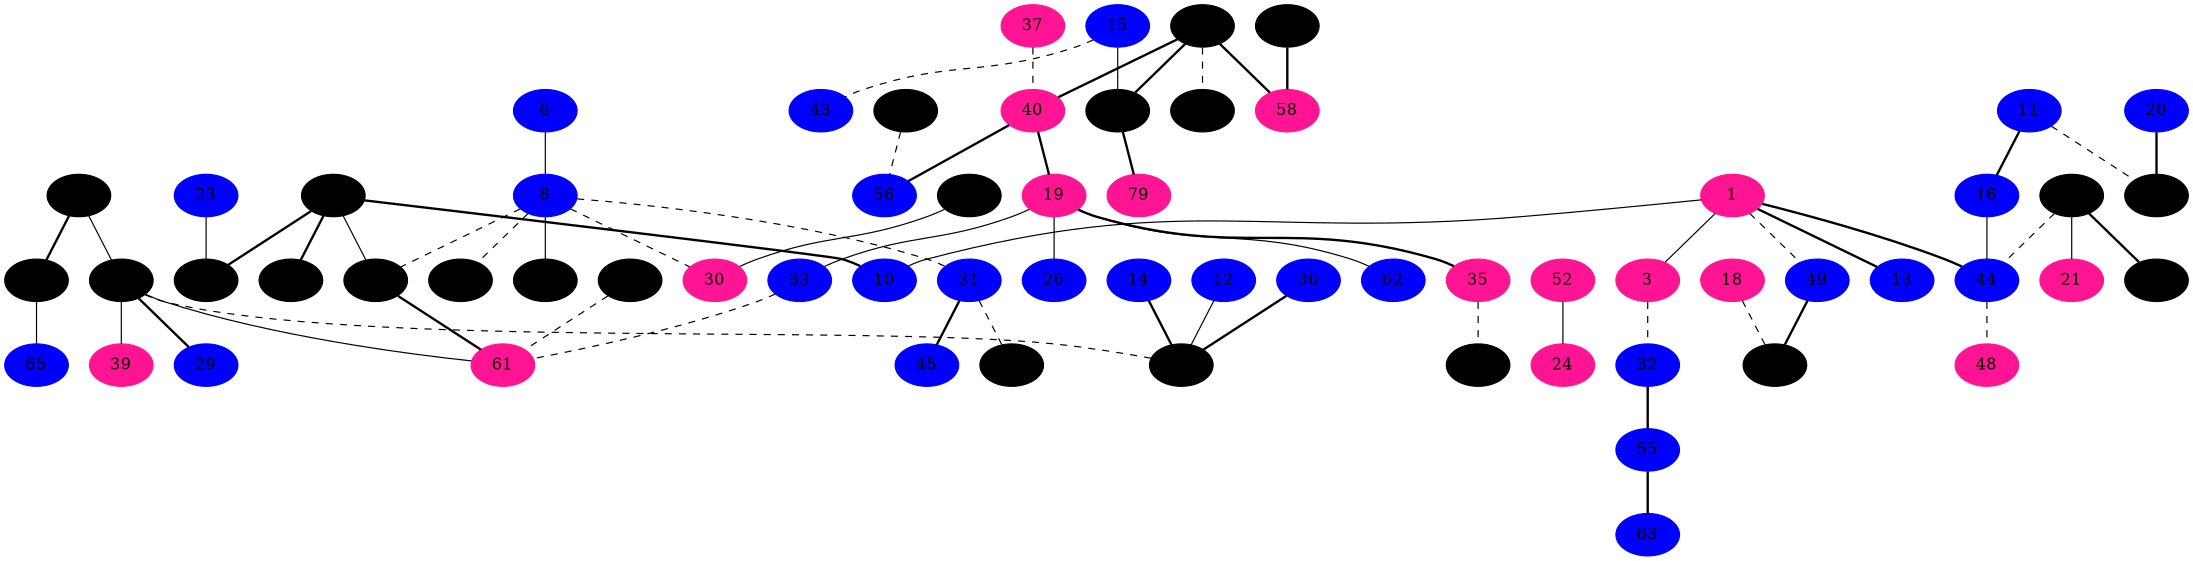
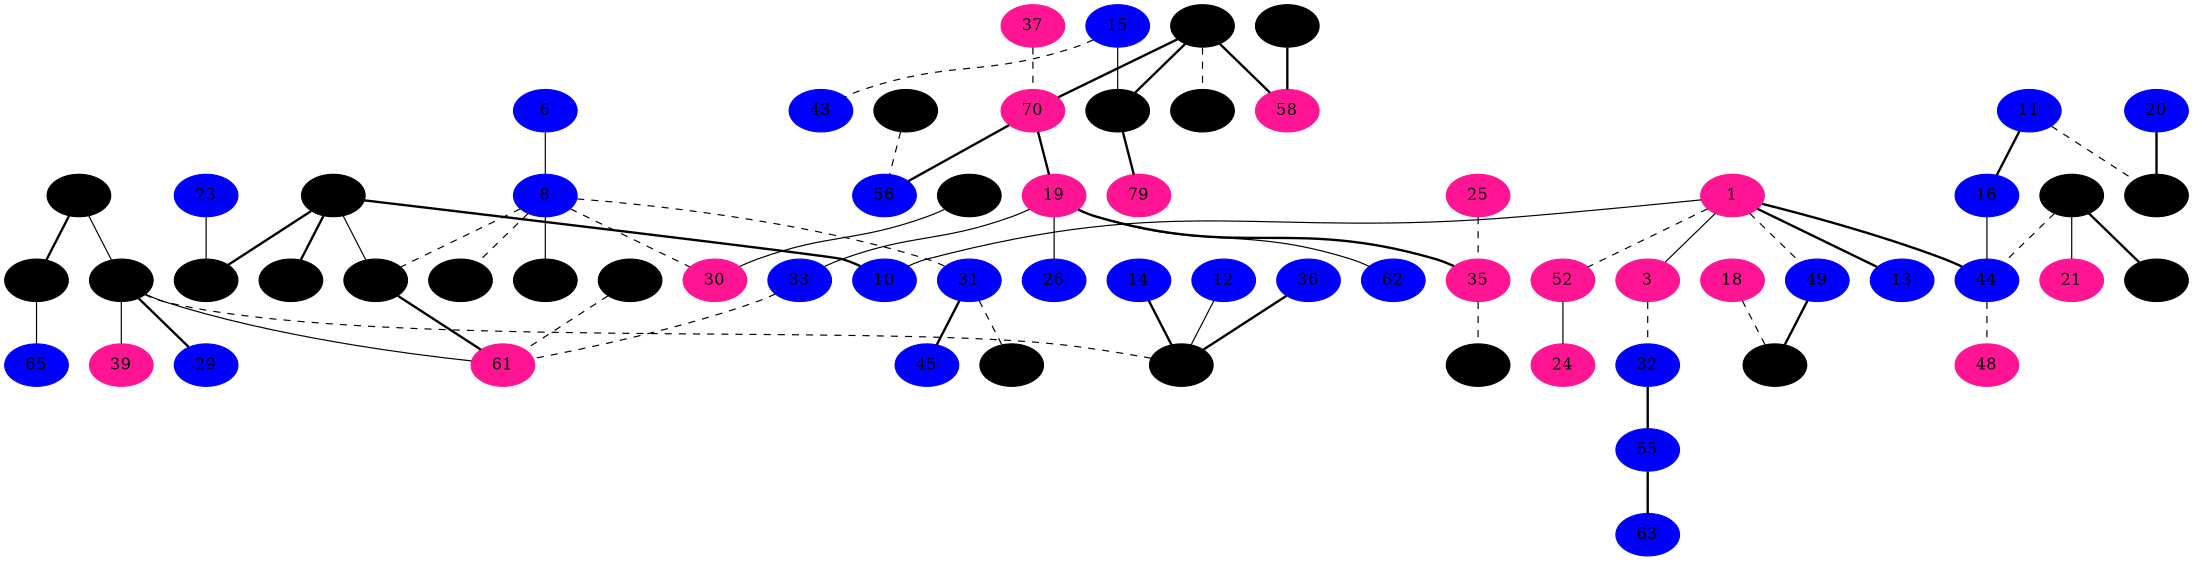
node "40": label "40" -> "70"
node "25": added
edge "1" -- "52": added
